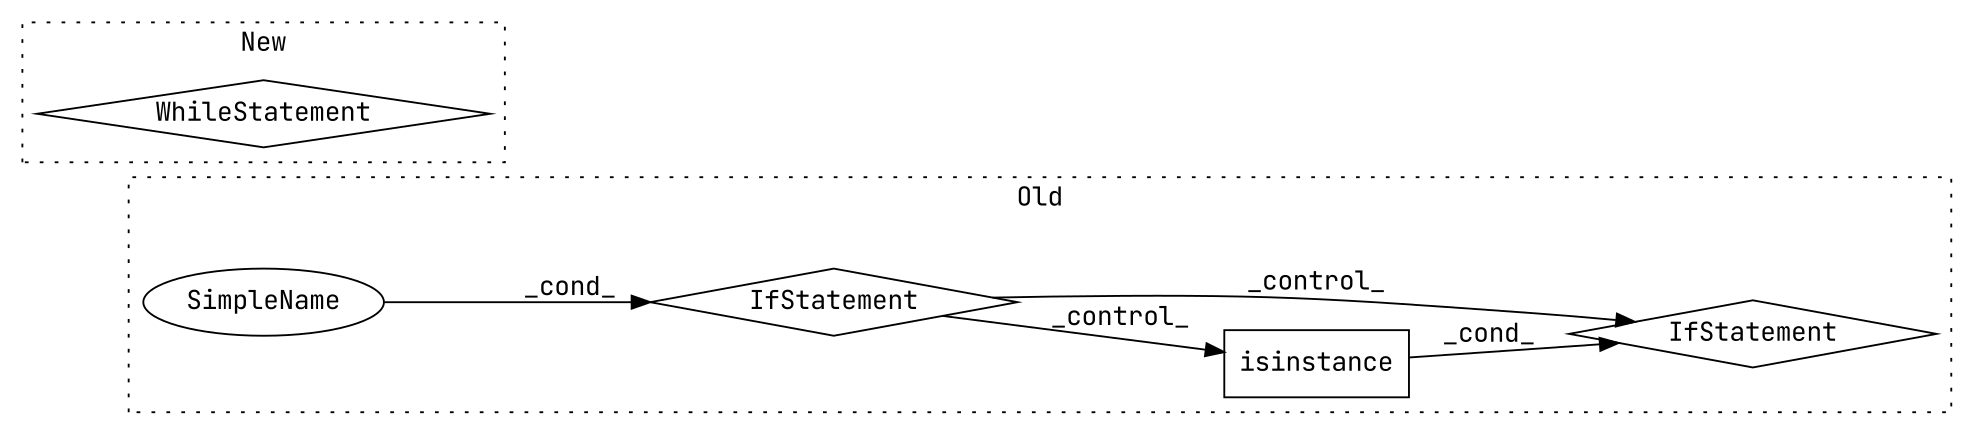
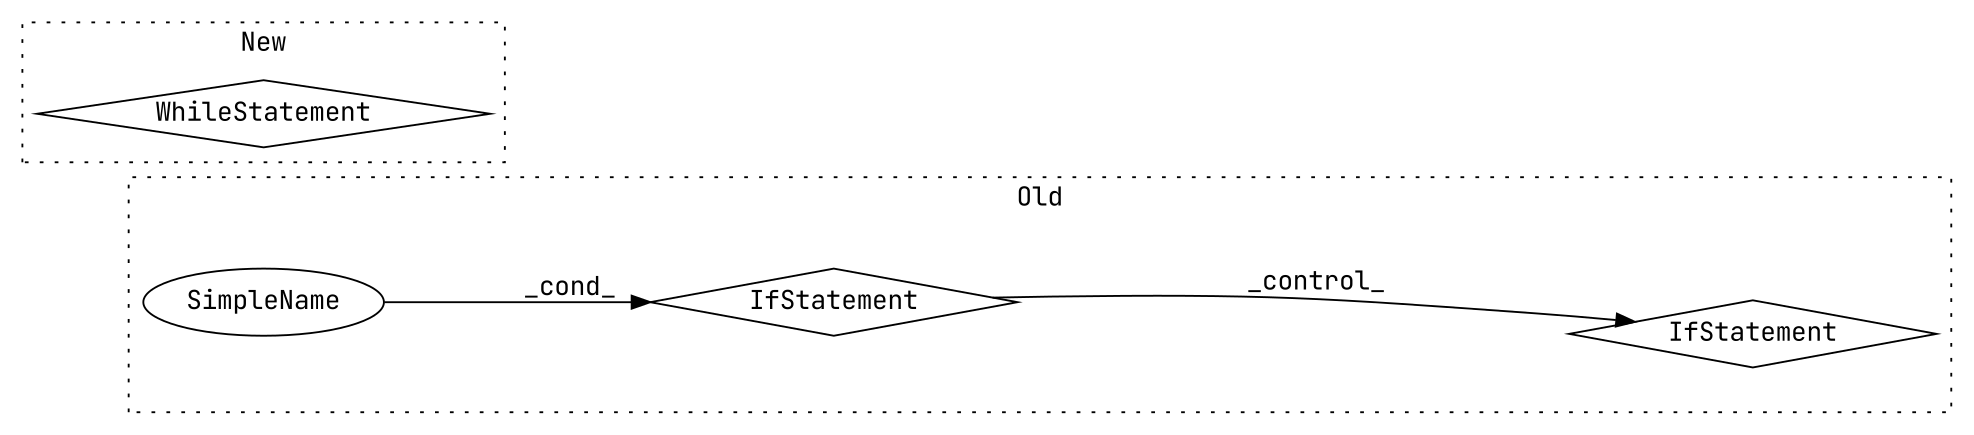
node "isinstance": removed
